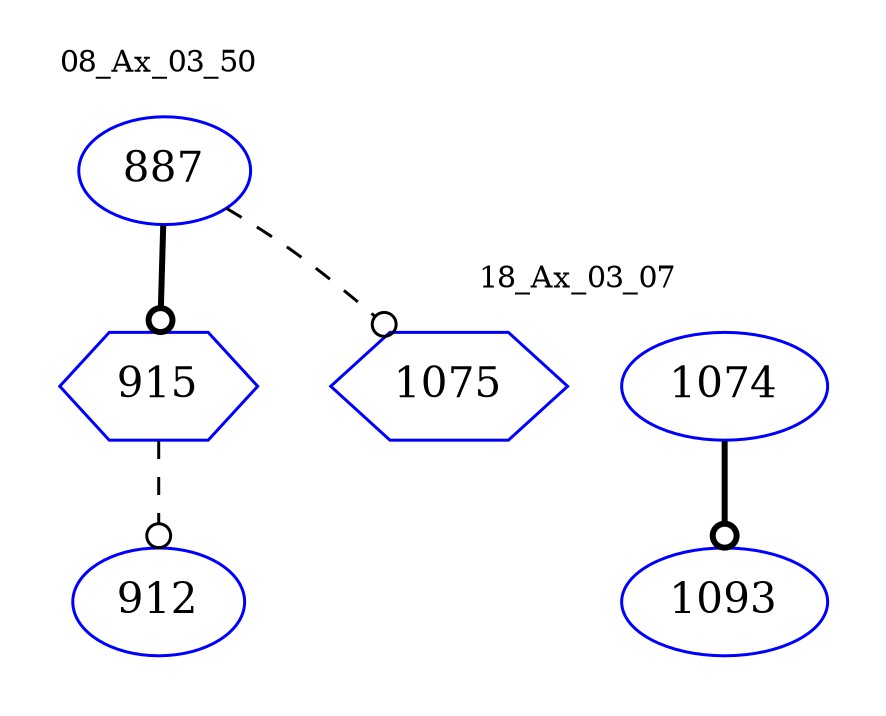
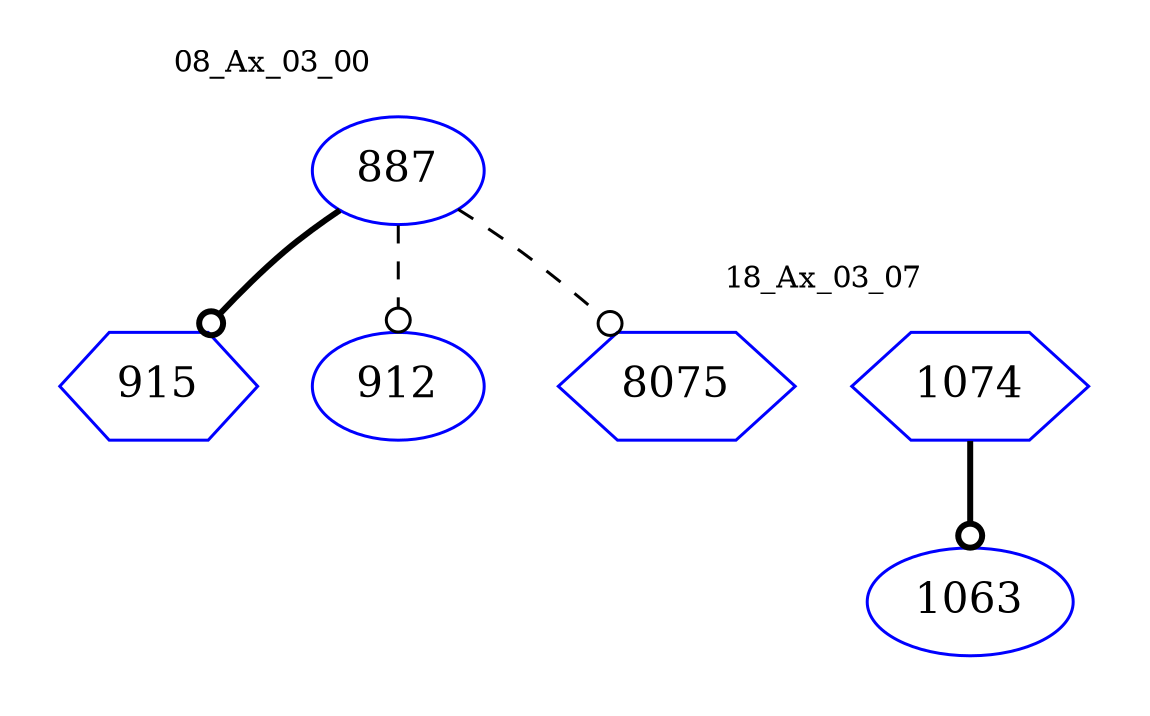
cluster "08_Ax_03_50": label "08_Ax_03_50" -> "08_Ax_03_00"
node "1075": label "1075" -> "8075"
node "1074": shape ellipse -> hexagon
edge "915" -> "912": now "887" -> "912"
node "1093": label "1093" -> "1063"
